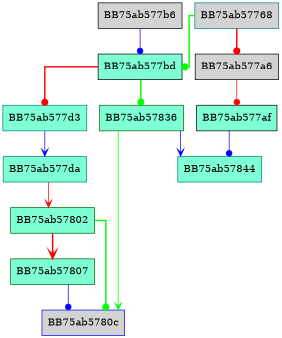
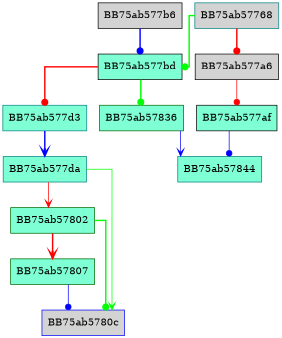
edge "BB75ab577b6" -> "BB75ab577bd": style solid -> bold
edge "BB75ab577d3" -> "BB75ab577da": style solid -> bold
edge "BB75ab57836" -> "BB75ab5780c": now "BB75ab577da" -> "BB75ab5780c"
